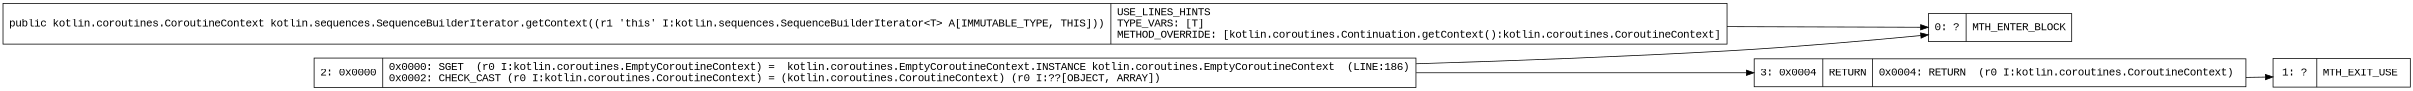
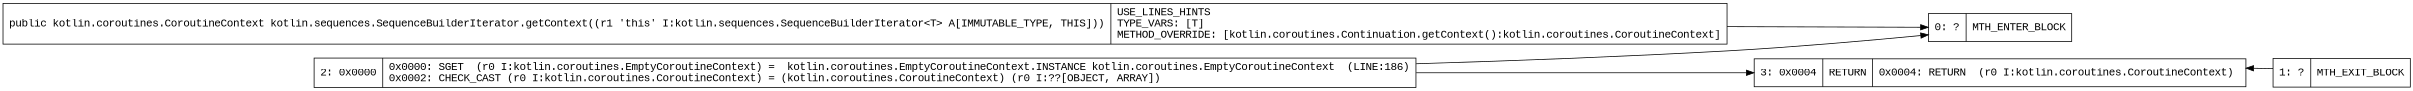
node "1: ?": text "MTH_EXIT_USE" -> "MTH_EXIT_BLOCK"
edge "3: 0x0004" -> "1: ?": reversed
